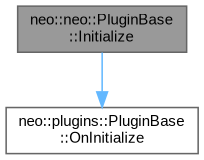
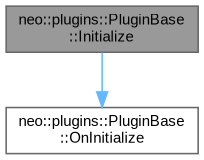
node "neo::neo::PluginBase ::Initialize": label "neo::neo::PluginBase ::Initialize" -> "neo::plugins::PluginBase ::Initialize"
